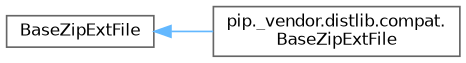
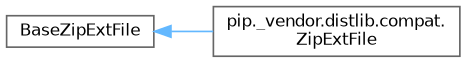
node "pip._vendor.distlib.compat. BaseZipExtFile": label "pip._vendor.distlib.compat. BaseZipExtFile" -> "pip._vendor.distlib.compat. ZipExtFile"
